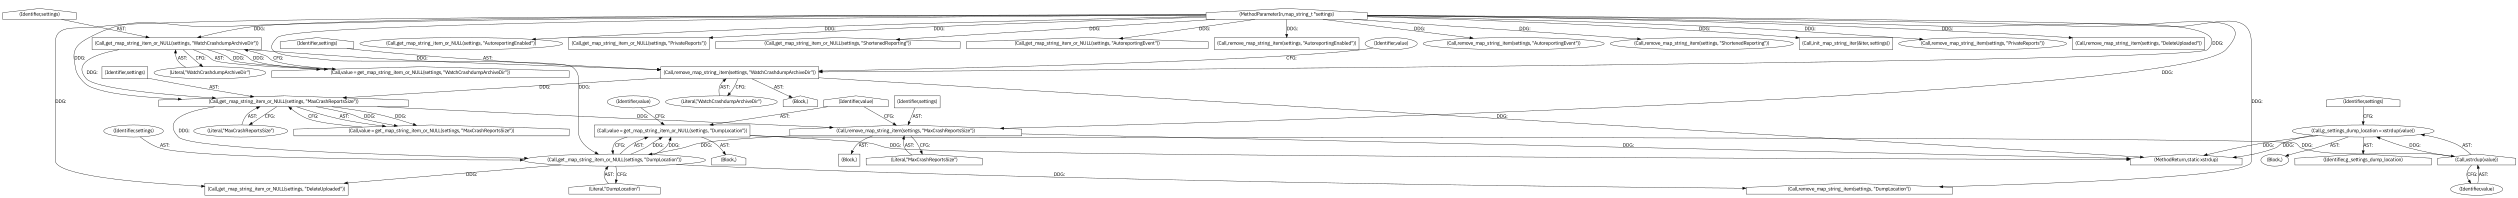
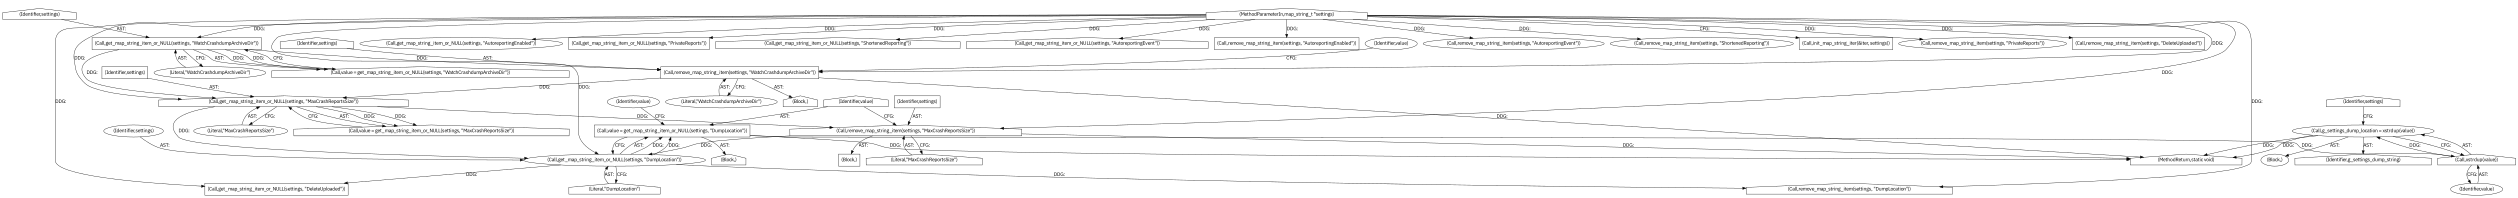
edge "(MethodParameterIn,map_string_t *settings)" -> "(Call,init_map_string_iter(&iter, settings))": label "DDG: " -> "CFG: "
edge "(Call,g_settings_dump_location = xstrdup(value))" -> "(Call,xstrdup(value))": added, label "CFG:"
node "(MethodReturn,static xstrdup)": label "(MethodReturn,static xstrdup)" -> "(MethodReturn,static void)"
node "(Identifier,g_settings_dump_location)": label "(Identifier,g_settings_dump_location)" -> "(Identifier,g_settings_dump_string)"
